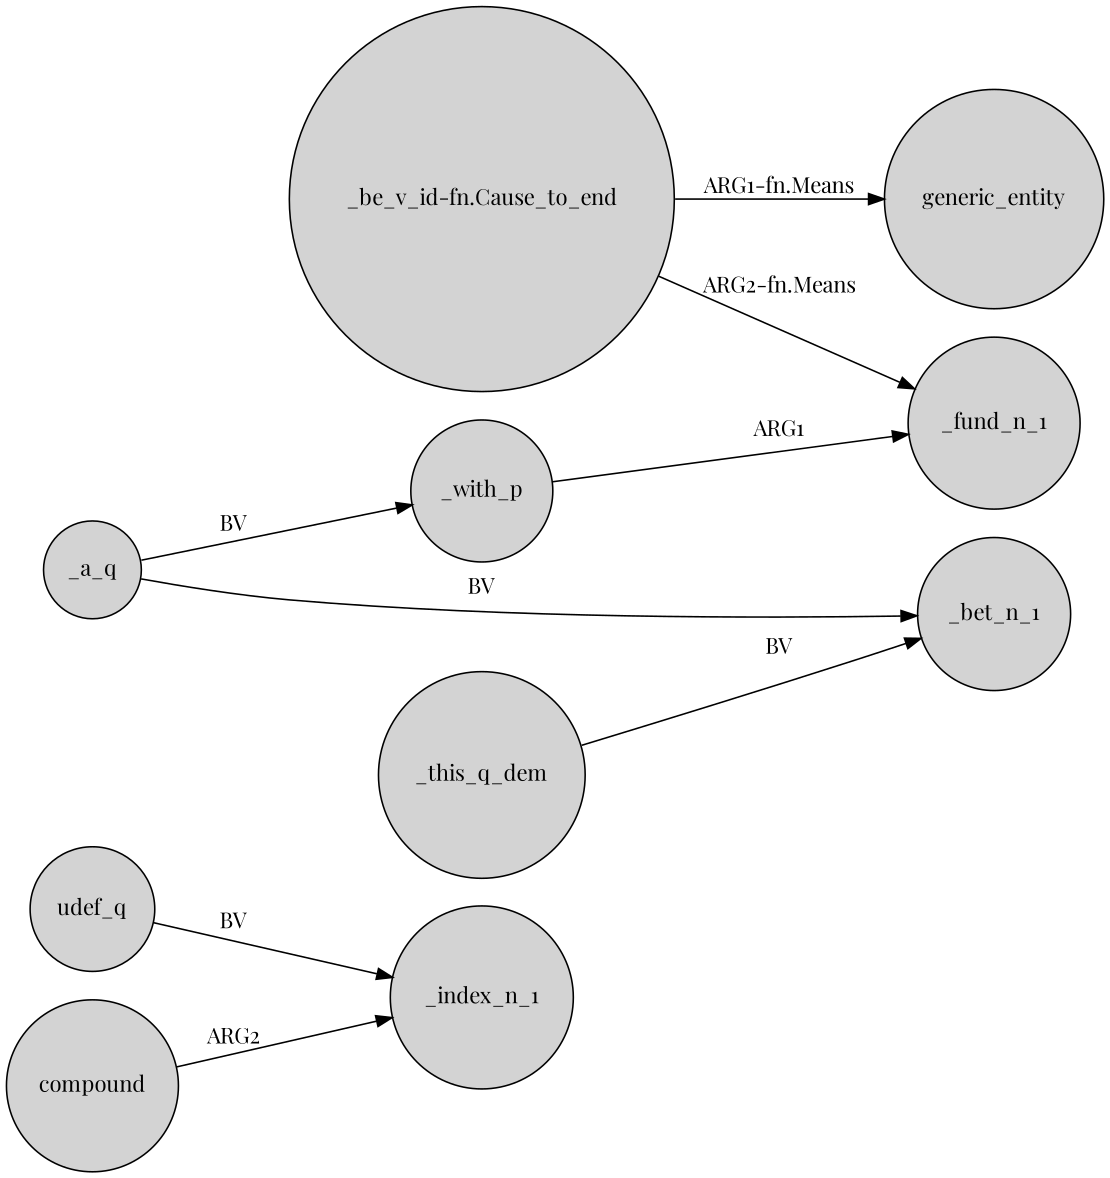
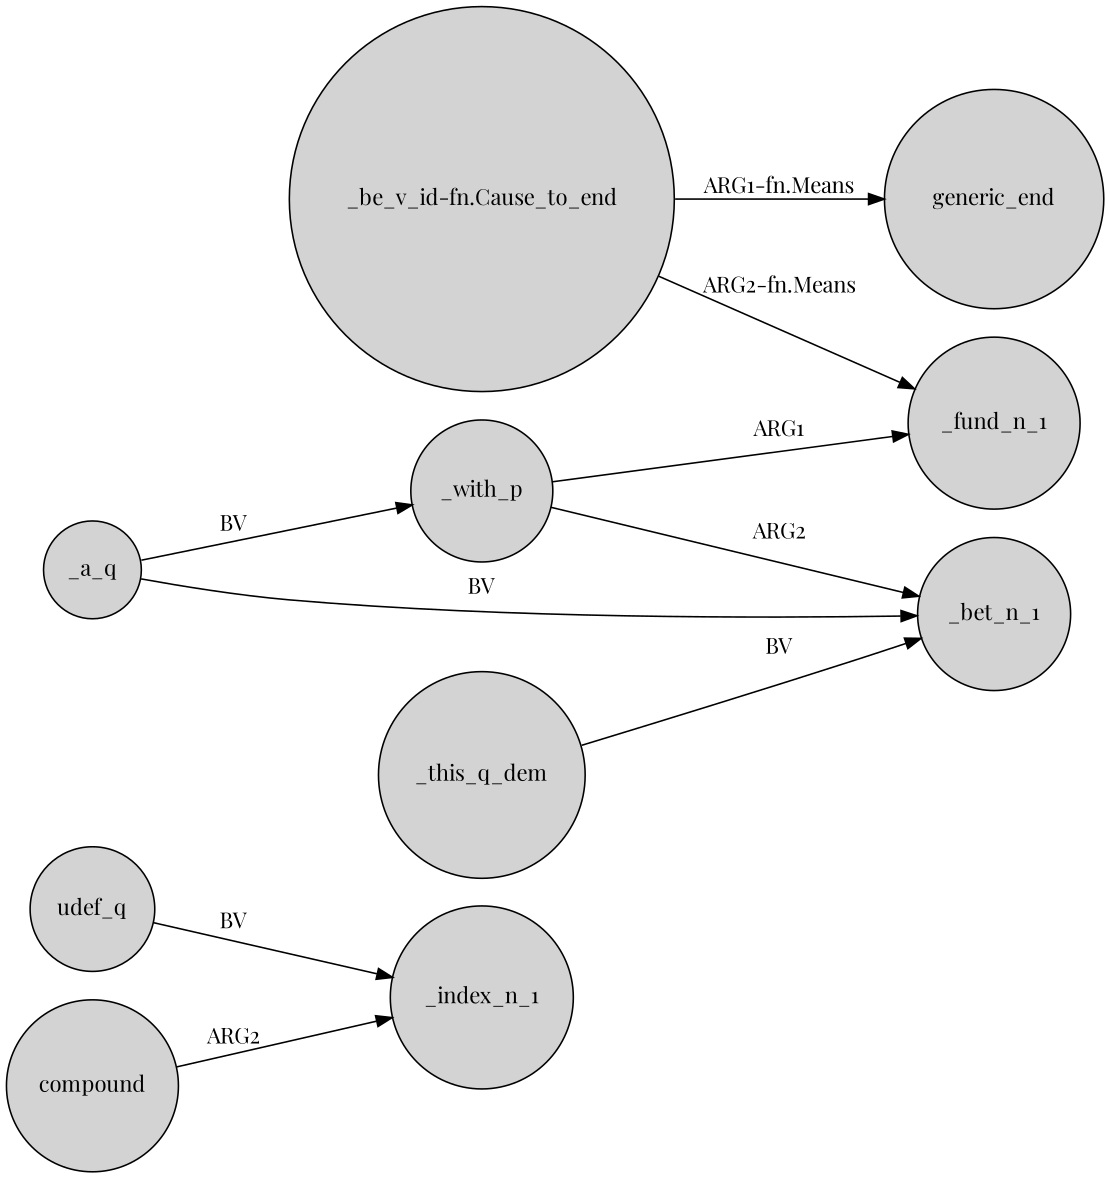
node "generic_entity": label "generic_entity" -> "generic_end"
edge "_with_p" -> "_bet_n_1": added, label "ARG2"
